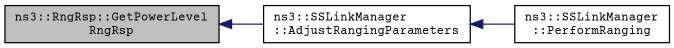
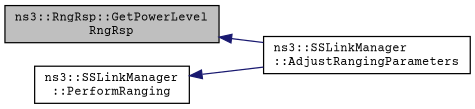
edge "ns3::SSLinkManager ::PerformRanging" -> "ns3::SSLinkManager ::AdjustRangingParameters": reversed
